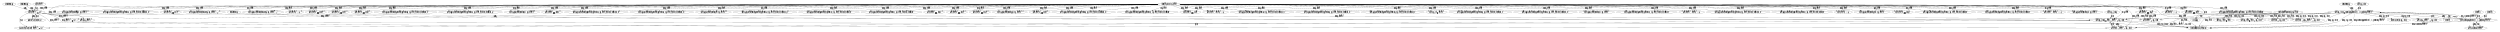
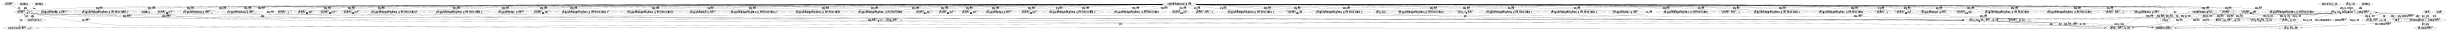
node "(Literal,const ut8 *data)": label "(Literal,const ut8 *data)" -> "(MethodParameterIn,const ut8 *data)"
node "(Call,data[0] == 0xa2)": added
edge "(Call,op->size = snes_op_get_size (1, 1, &snes_op[data[0]]))" -> "(Return,return op->size;)": reversed
edge "(Call,snes_op_get_size (1, 1, &snes_op[data[0]]))" -> "(MethodReturn,static int)": now "(Call,snes_op_get_size (1, 1, &snes_op[data[0]]))" -> "(Call,op->addr = addr)"
